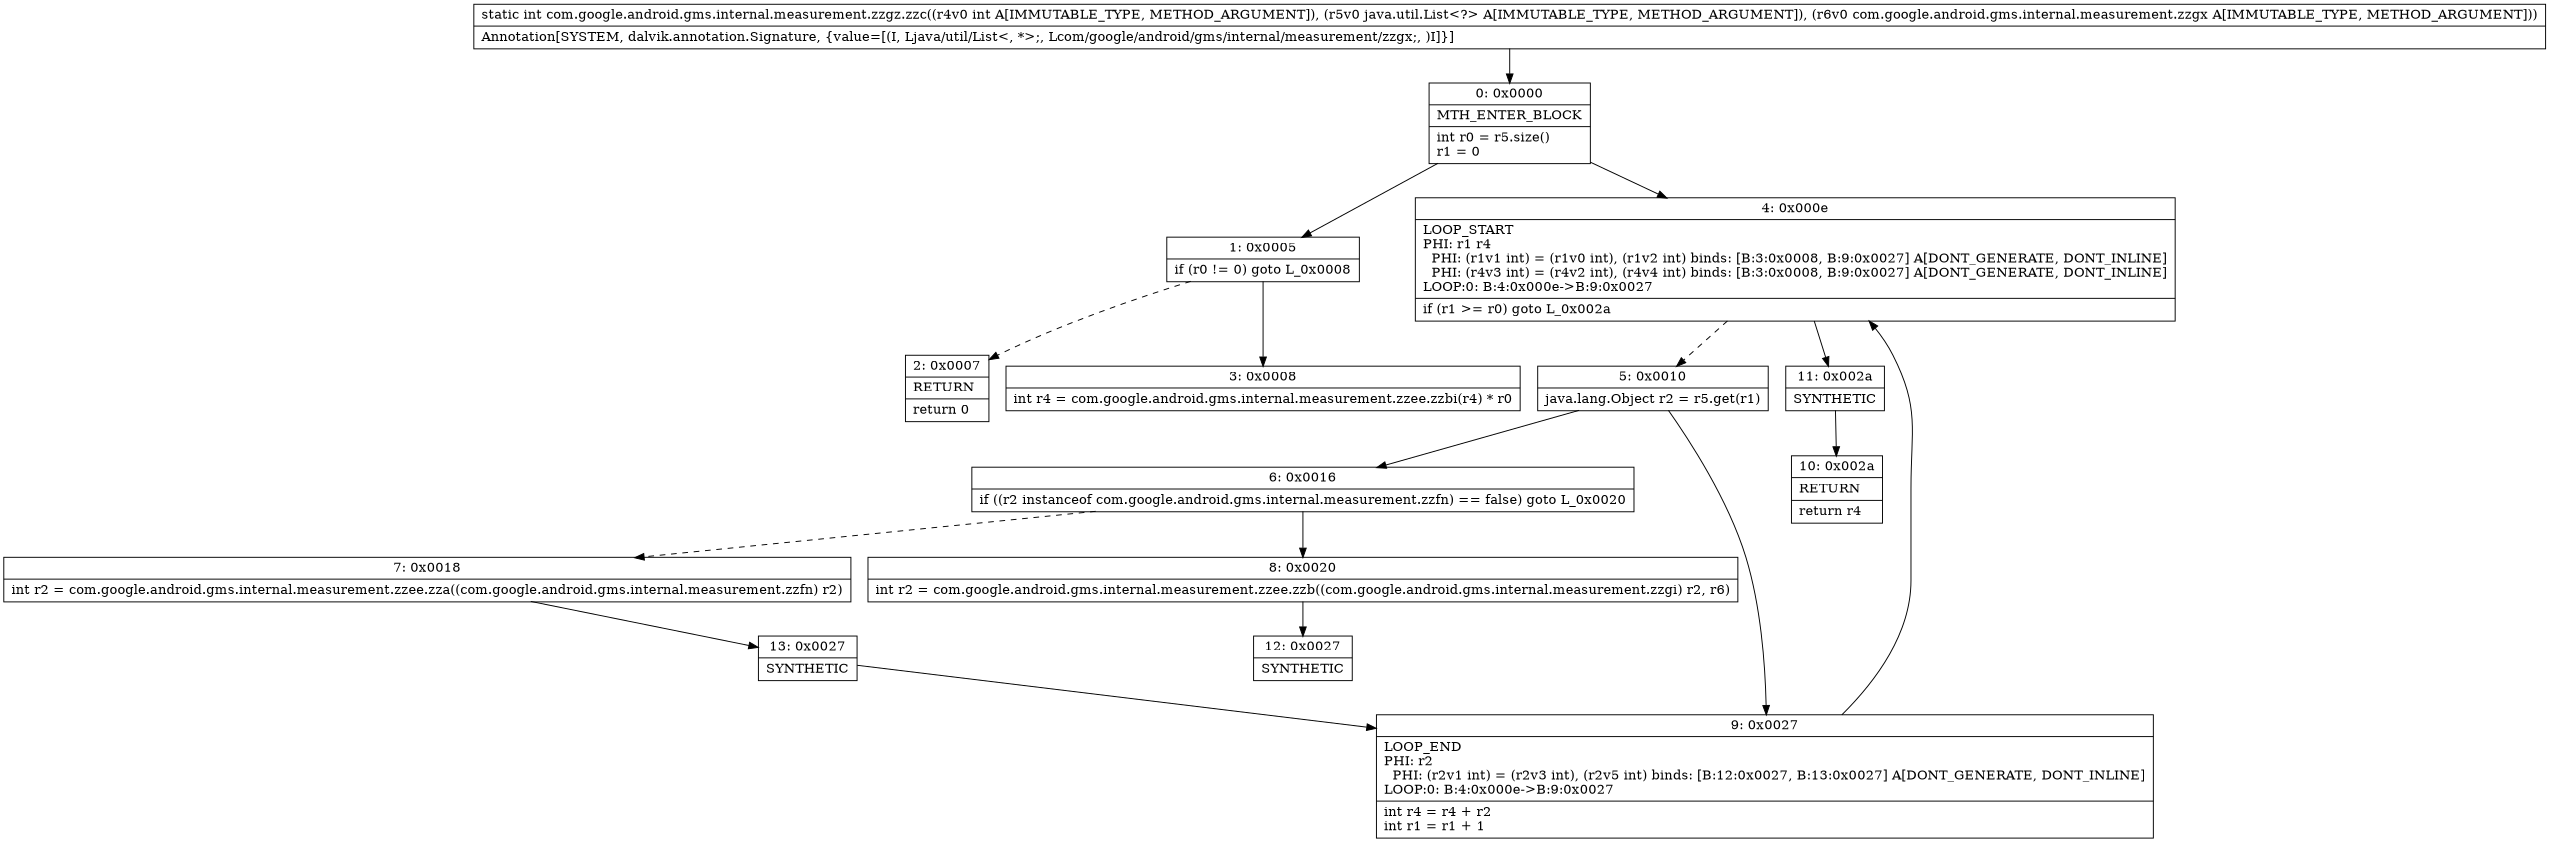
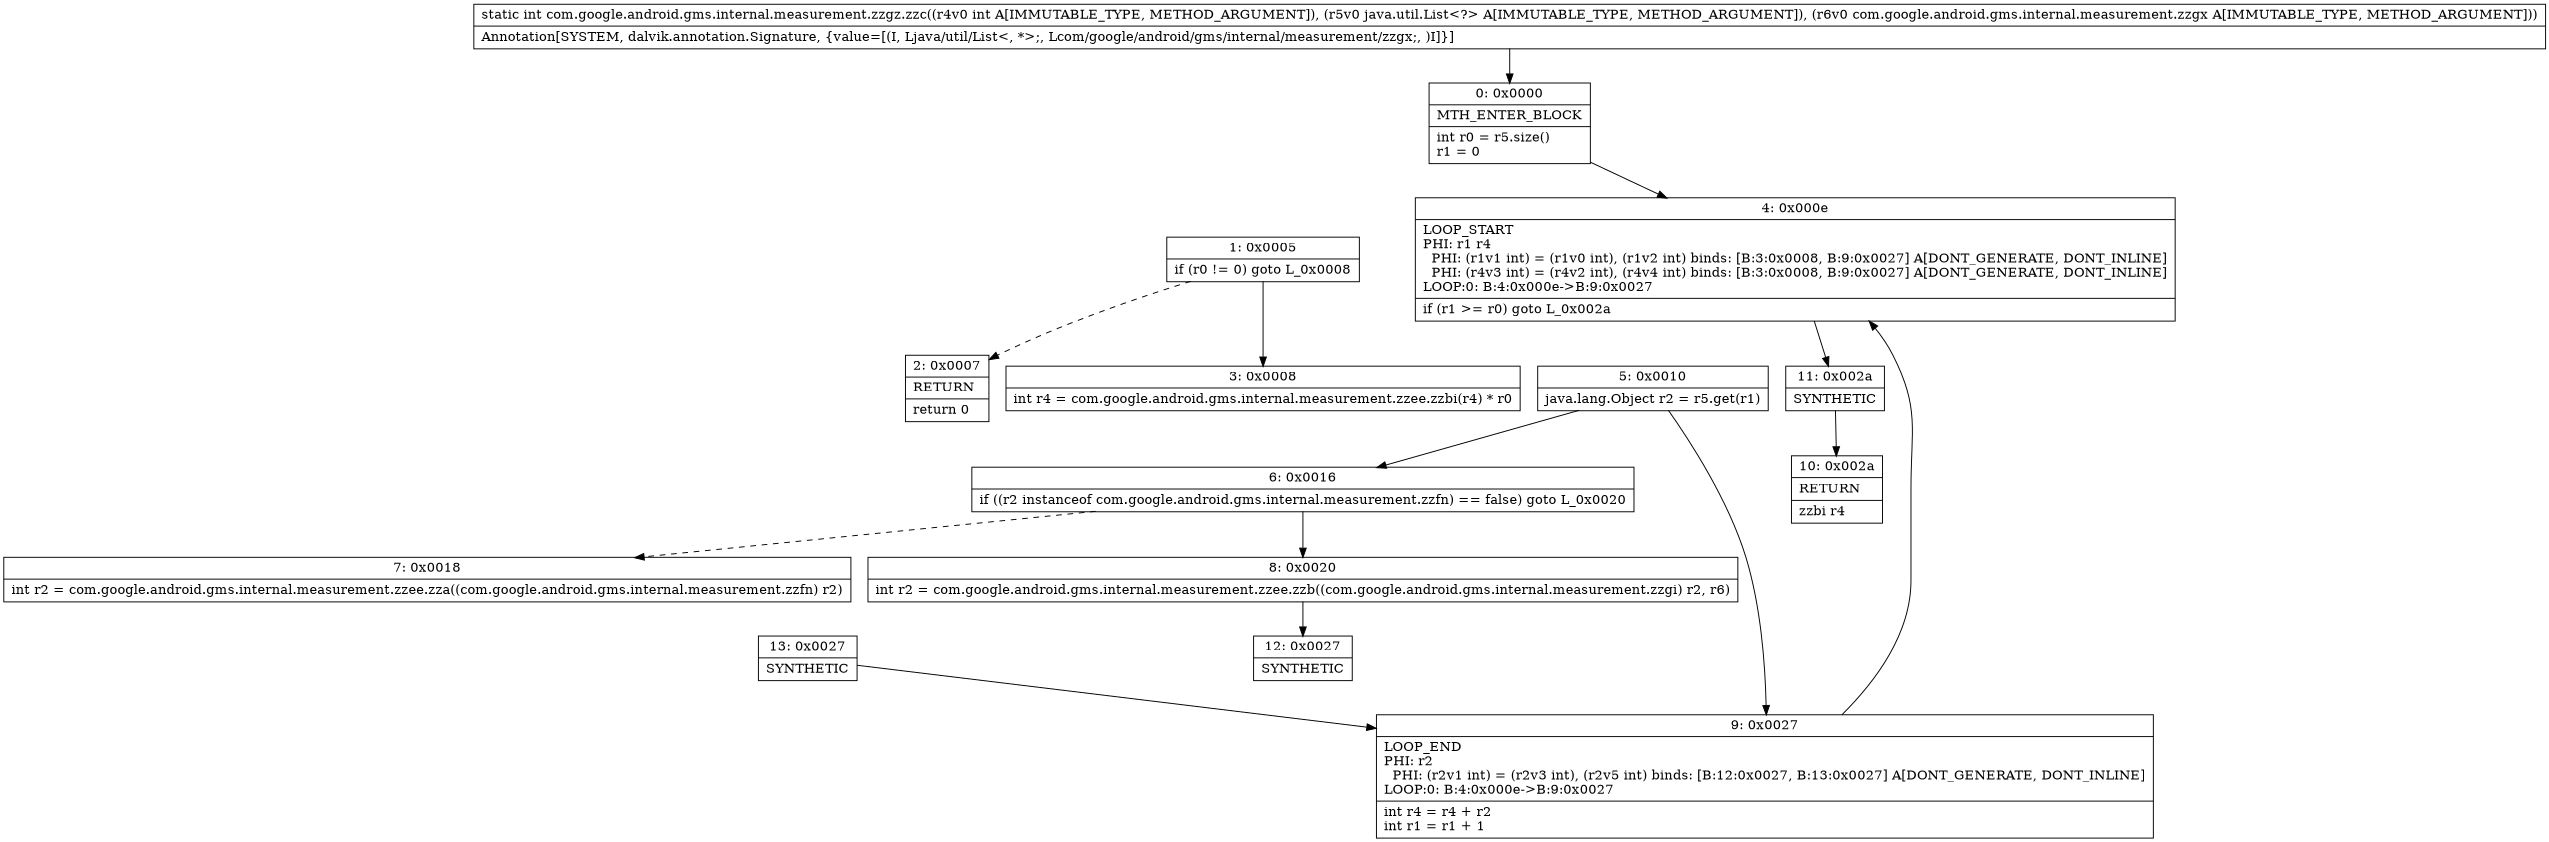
edge "0: 0x0000" -> "1: 0x0005": removed
edge "4: 0x000e" -> "5: 0x0010": removed
node "10: 0x002a": text "return r4" -> "zzbi r4"
edge "7: 0x0018" -> "13: 0x0027": removed
